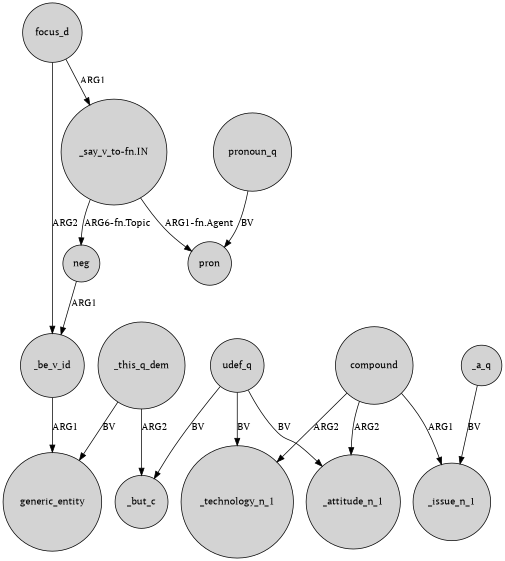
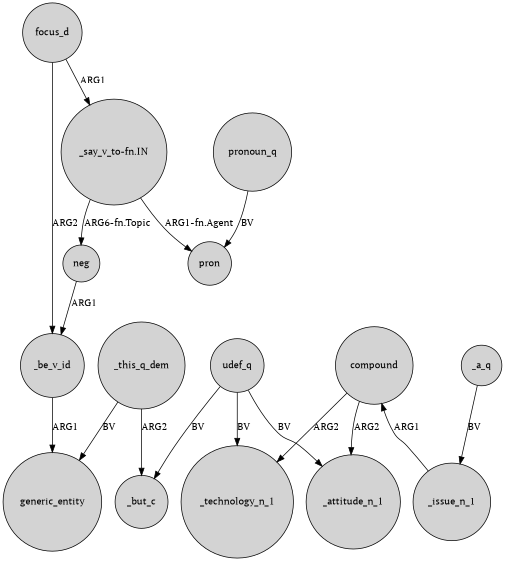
edge "compound" -> "_issue_n_1": reversed
